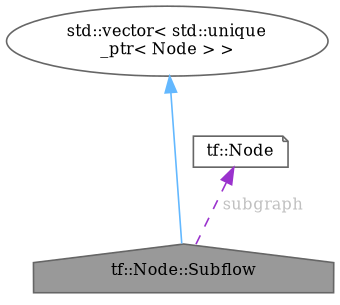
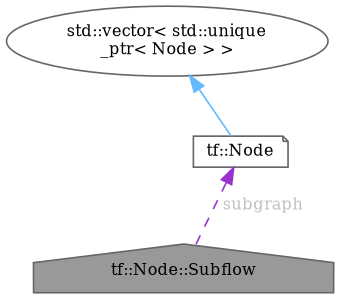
edge "tf::Node::Subflow" -> "std::vector< std::unique _ptr< Node > >": now "tf::Node" -> "std::vector< std::unique _ptr< Node > >"
